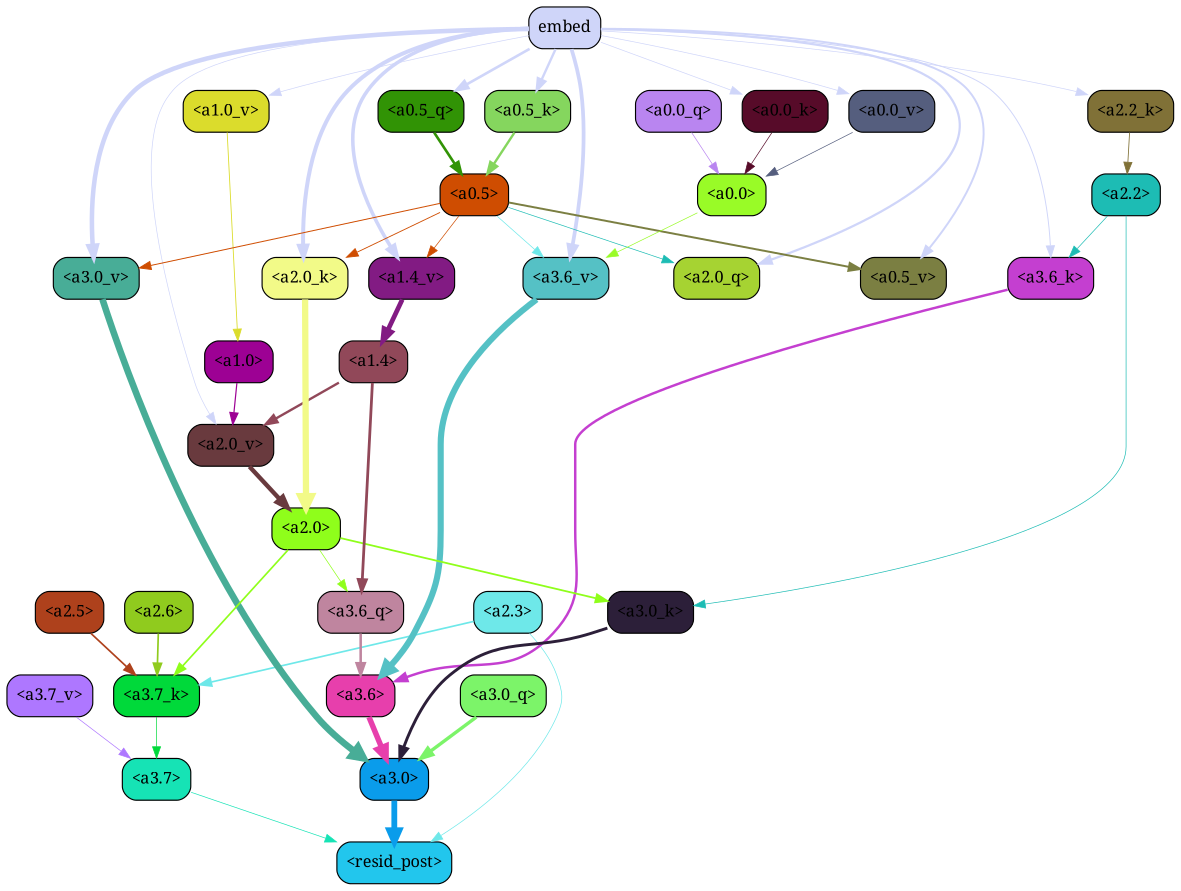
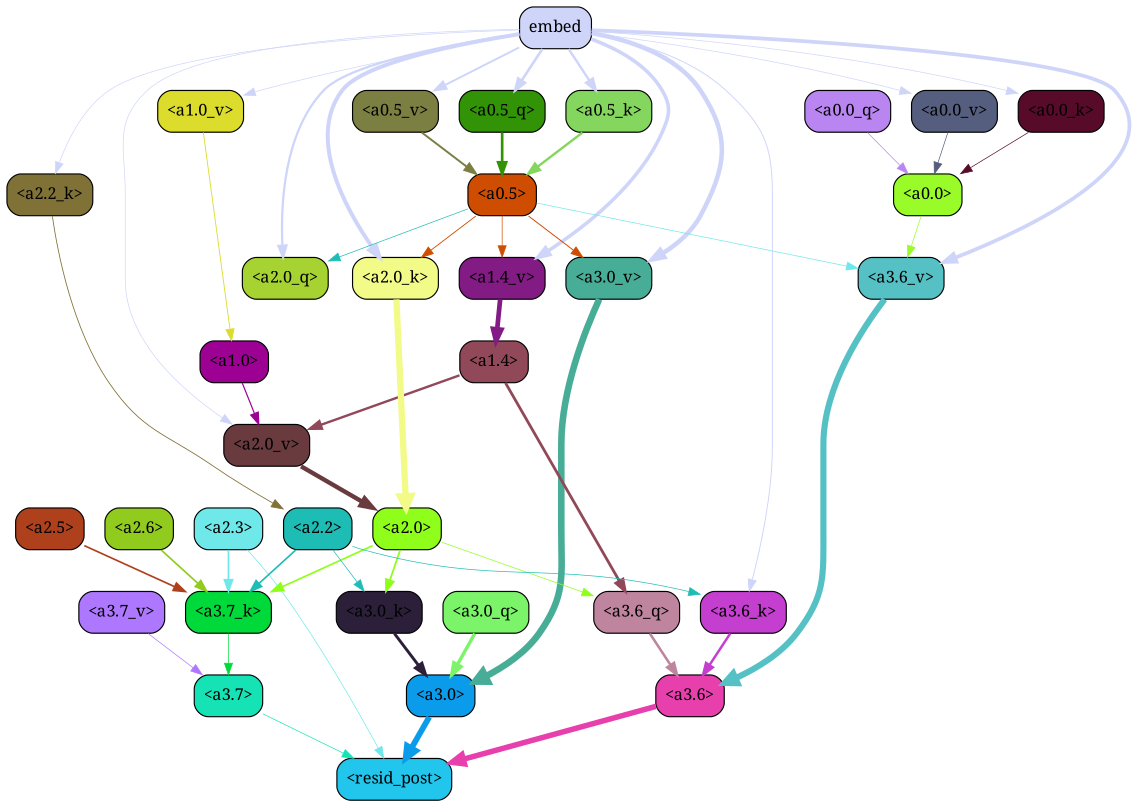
edge "<a0.5>" -> "<a0.5_v>": reversed
edge "<a2.2>" -> "<a3.7_k>": added
edge "<a3.6>" -> "<a3.0>": now "<a3.6>" -> "<resid_post>"
